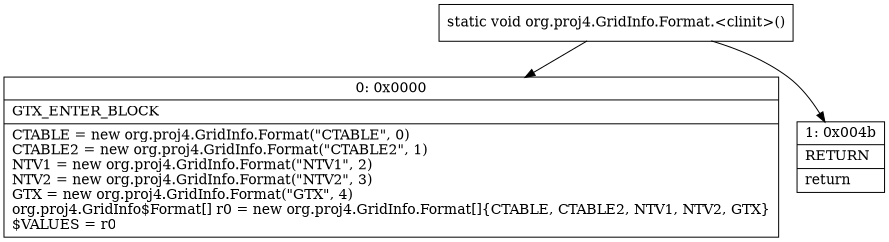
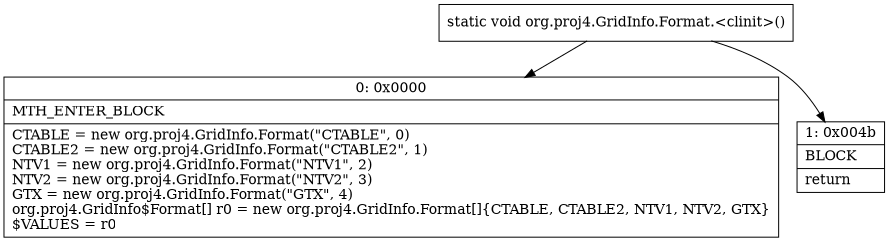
node "0: 0x0000": text "GTX_ENTER_BLOCK" -> "MTH_ENTER_BLOCK"
node "1: 0x004b": text "RETURN" -> "BLOCK"
